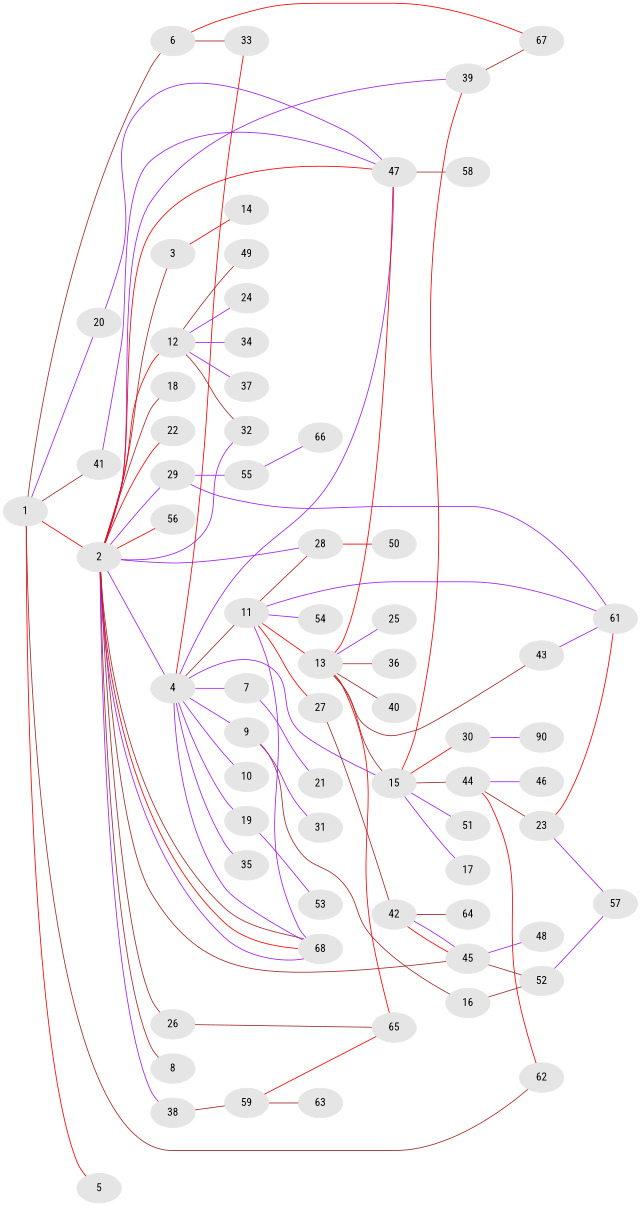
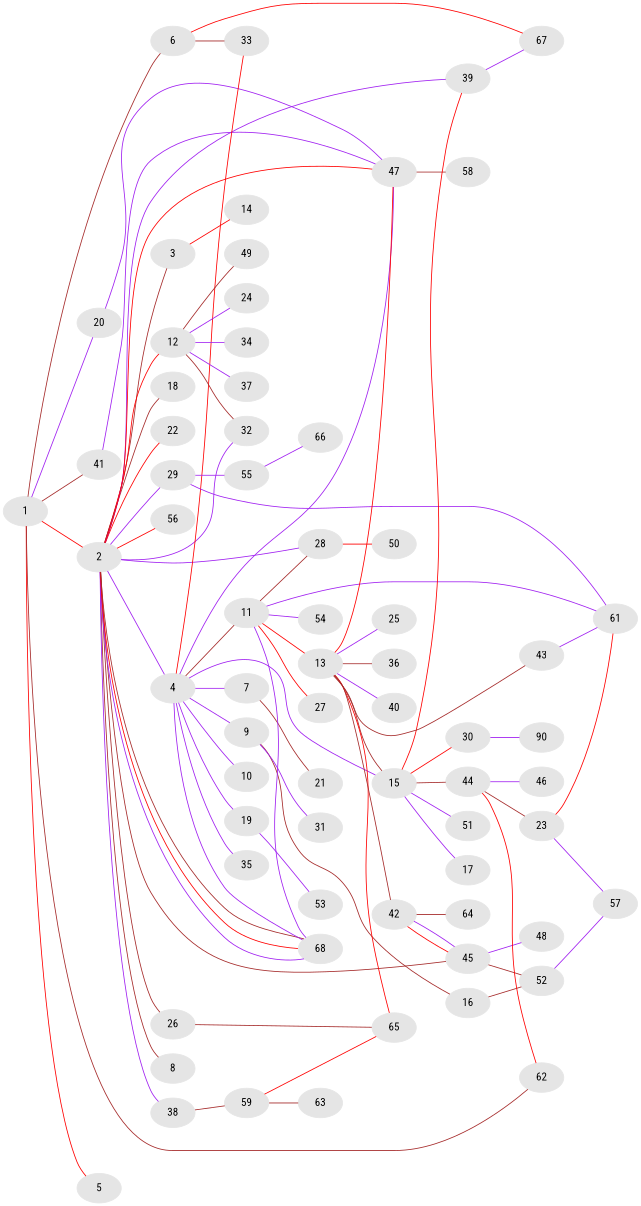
edge "67" -- "39": color brown -> purple
edge "13" -- "40": color brown -> purple
edge "7" -- "21": color purple -> brown
edge "27" -- "42": now "13" -- "42"
